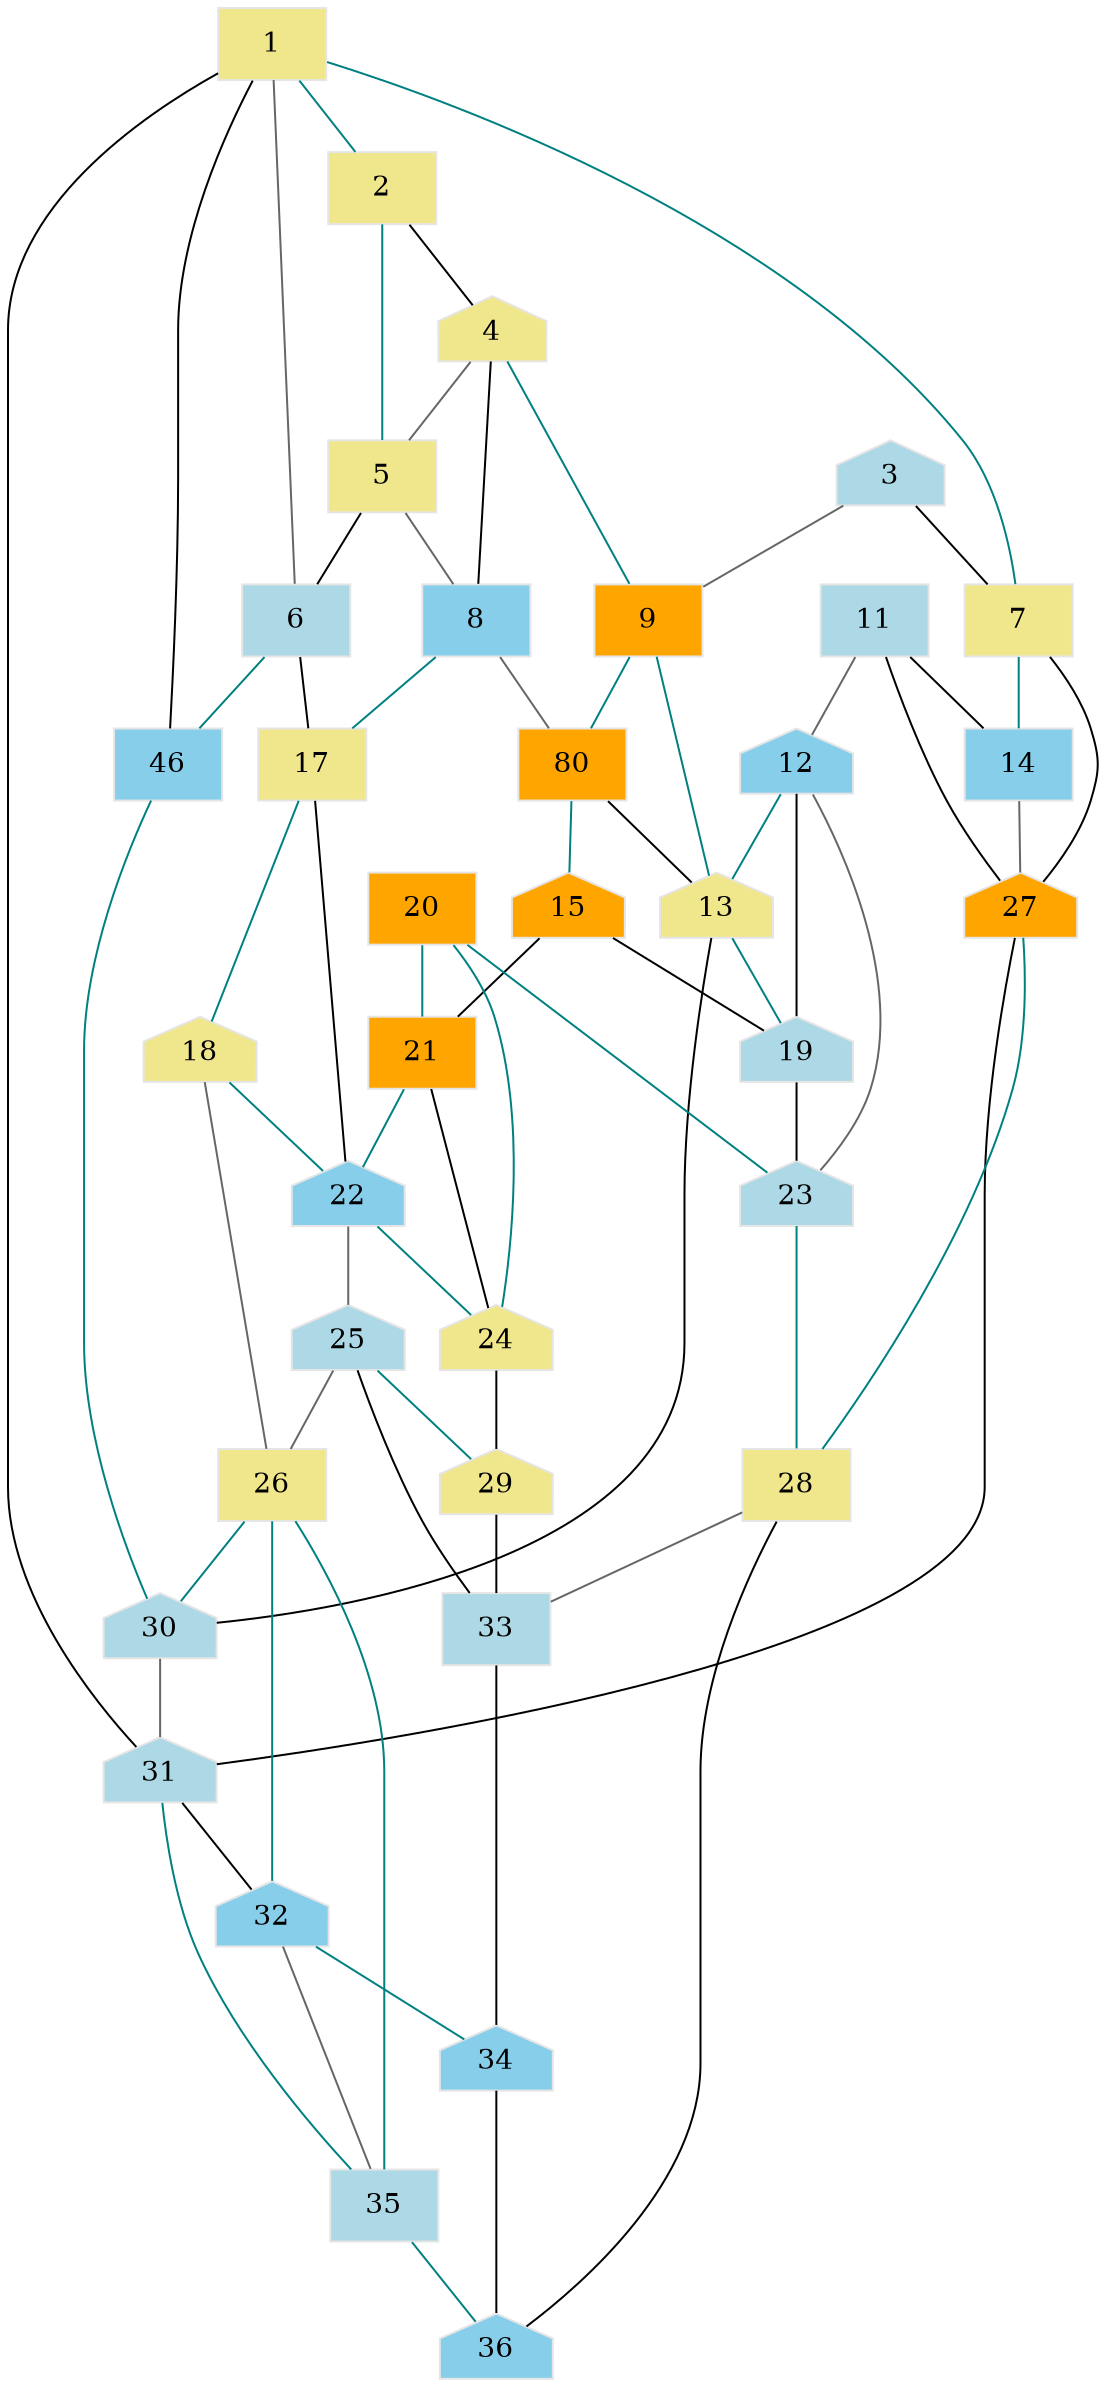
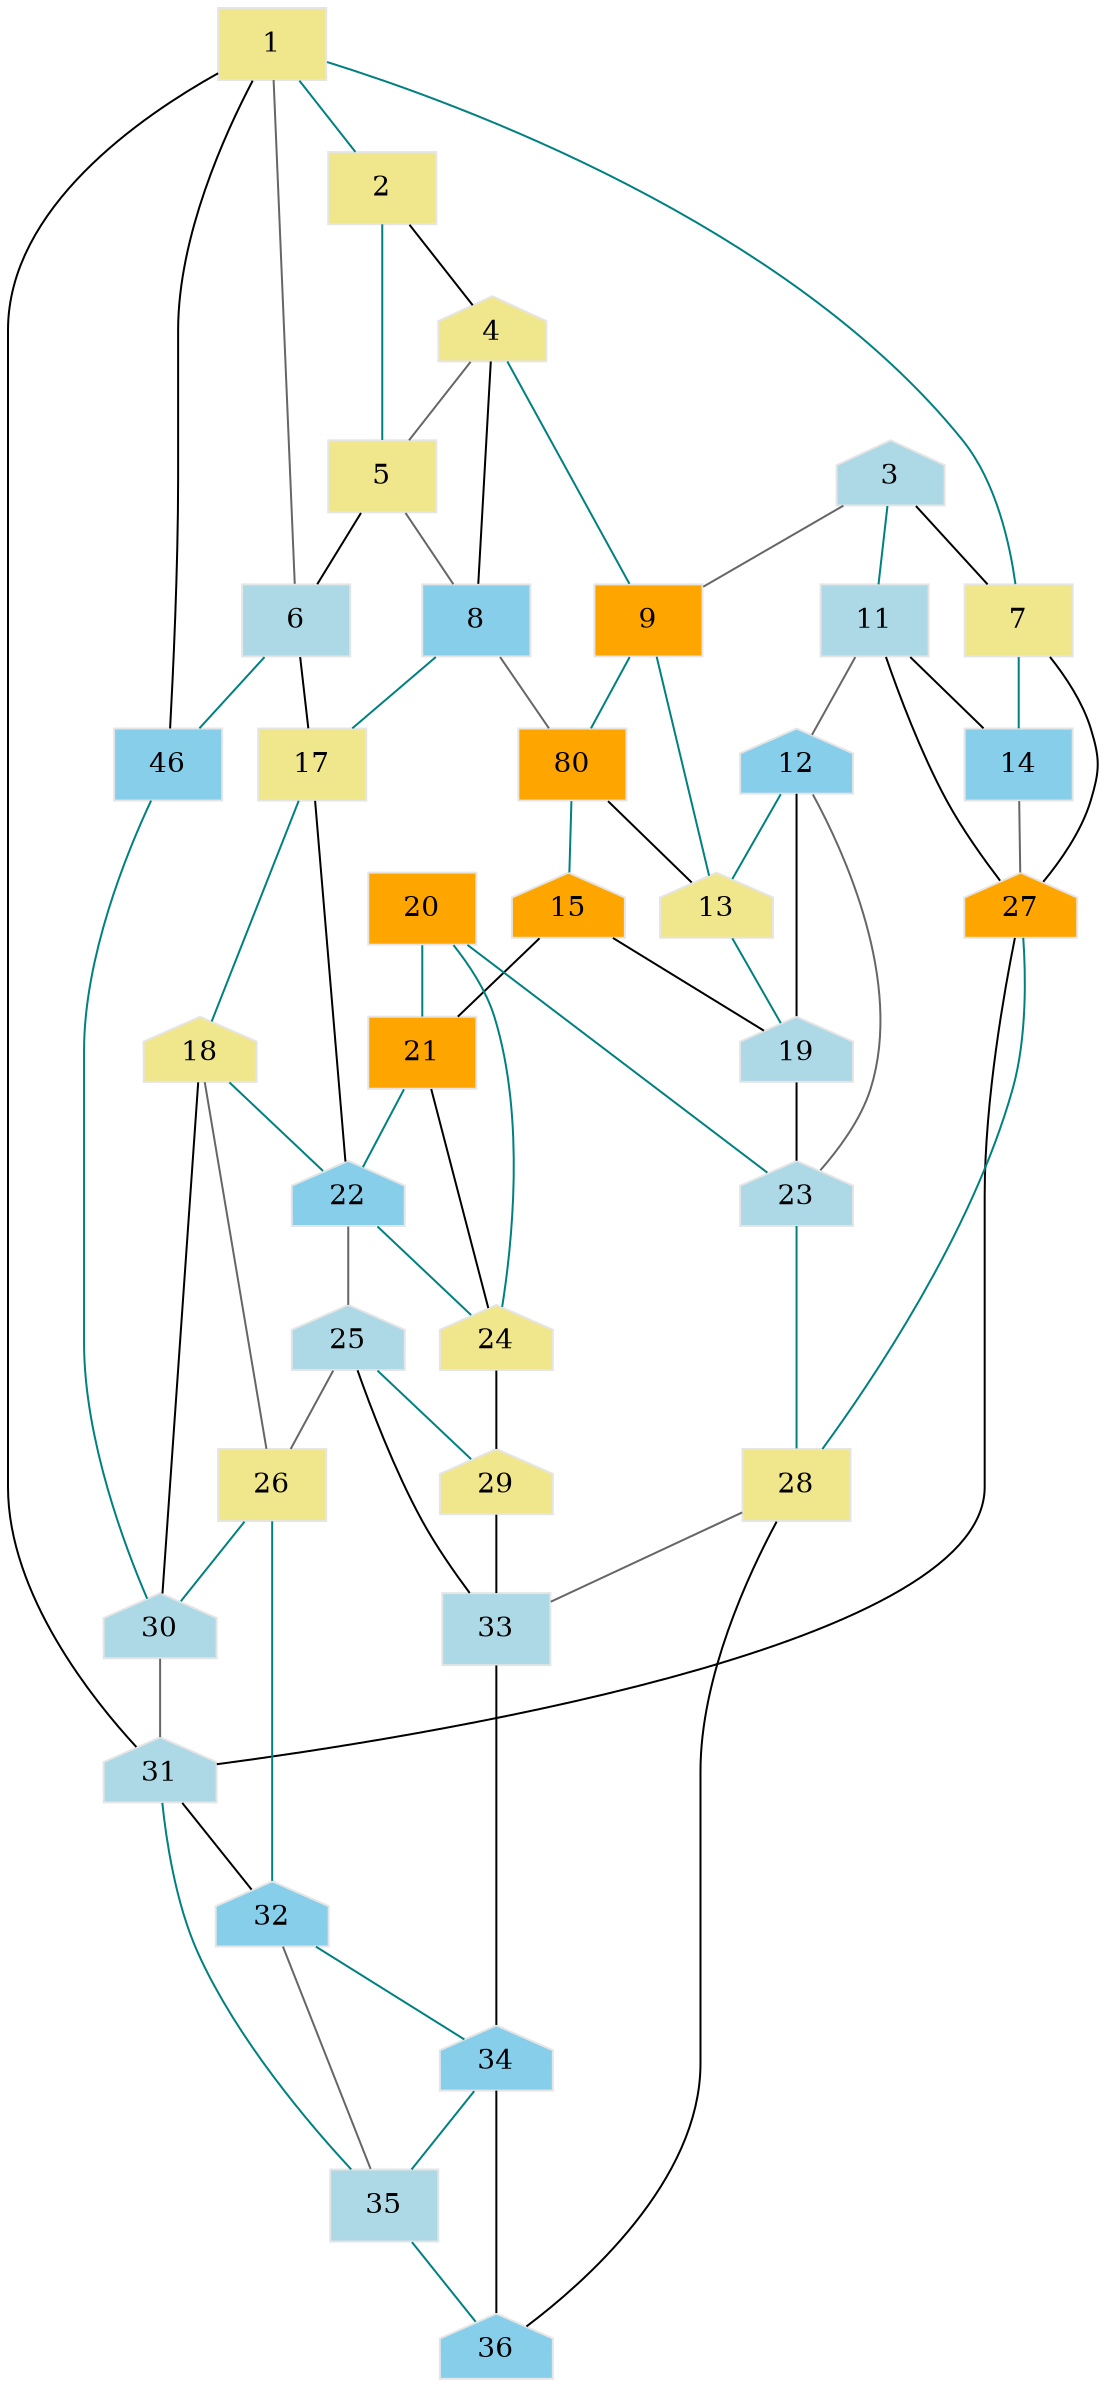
edge "3" -- "11": added
edge "13" -- "30": now "18" -- "30"
edge "26" -- "35": now "34" -- "35"
